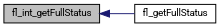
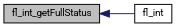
node "fl_getFullStatus": label "fl_getFullStatus" -> "fl_int"
